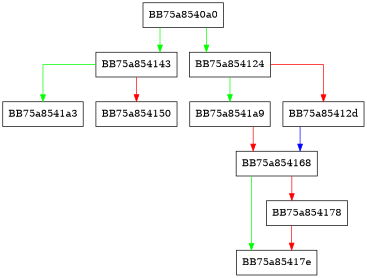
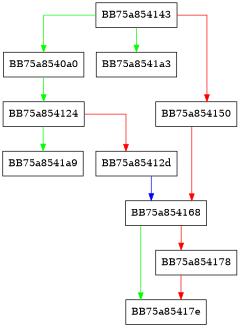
edge "BB75a8540a0" -> "BB75a854143": reversed
edge "BB75a8541a9" -> "BB75a854168": now "BB75a854150" -> "BB75a854168"
